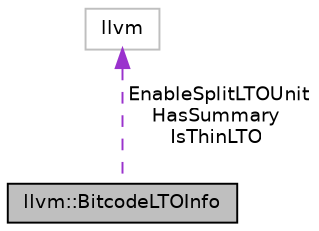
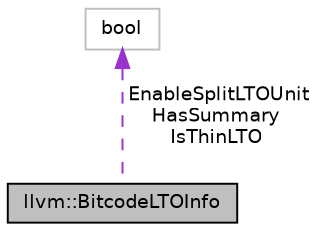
node "llvm": label "llvm" -> "bool"
